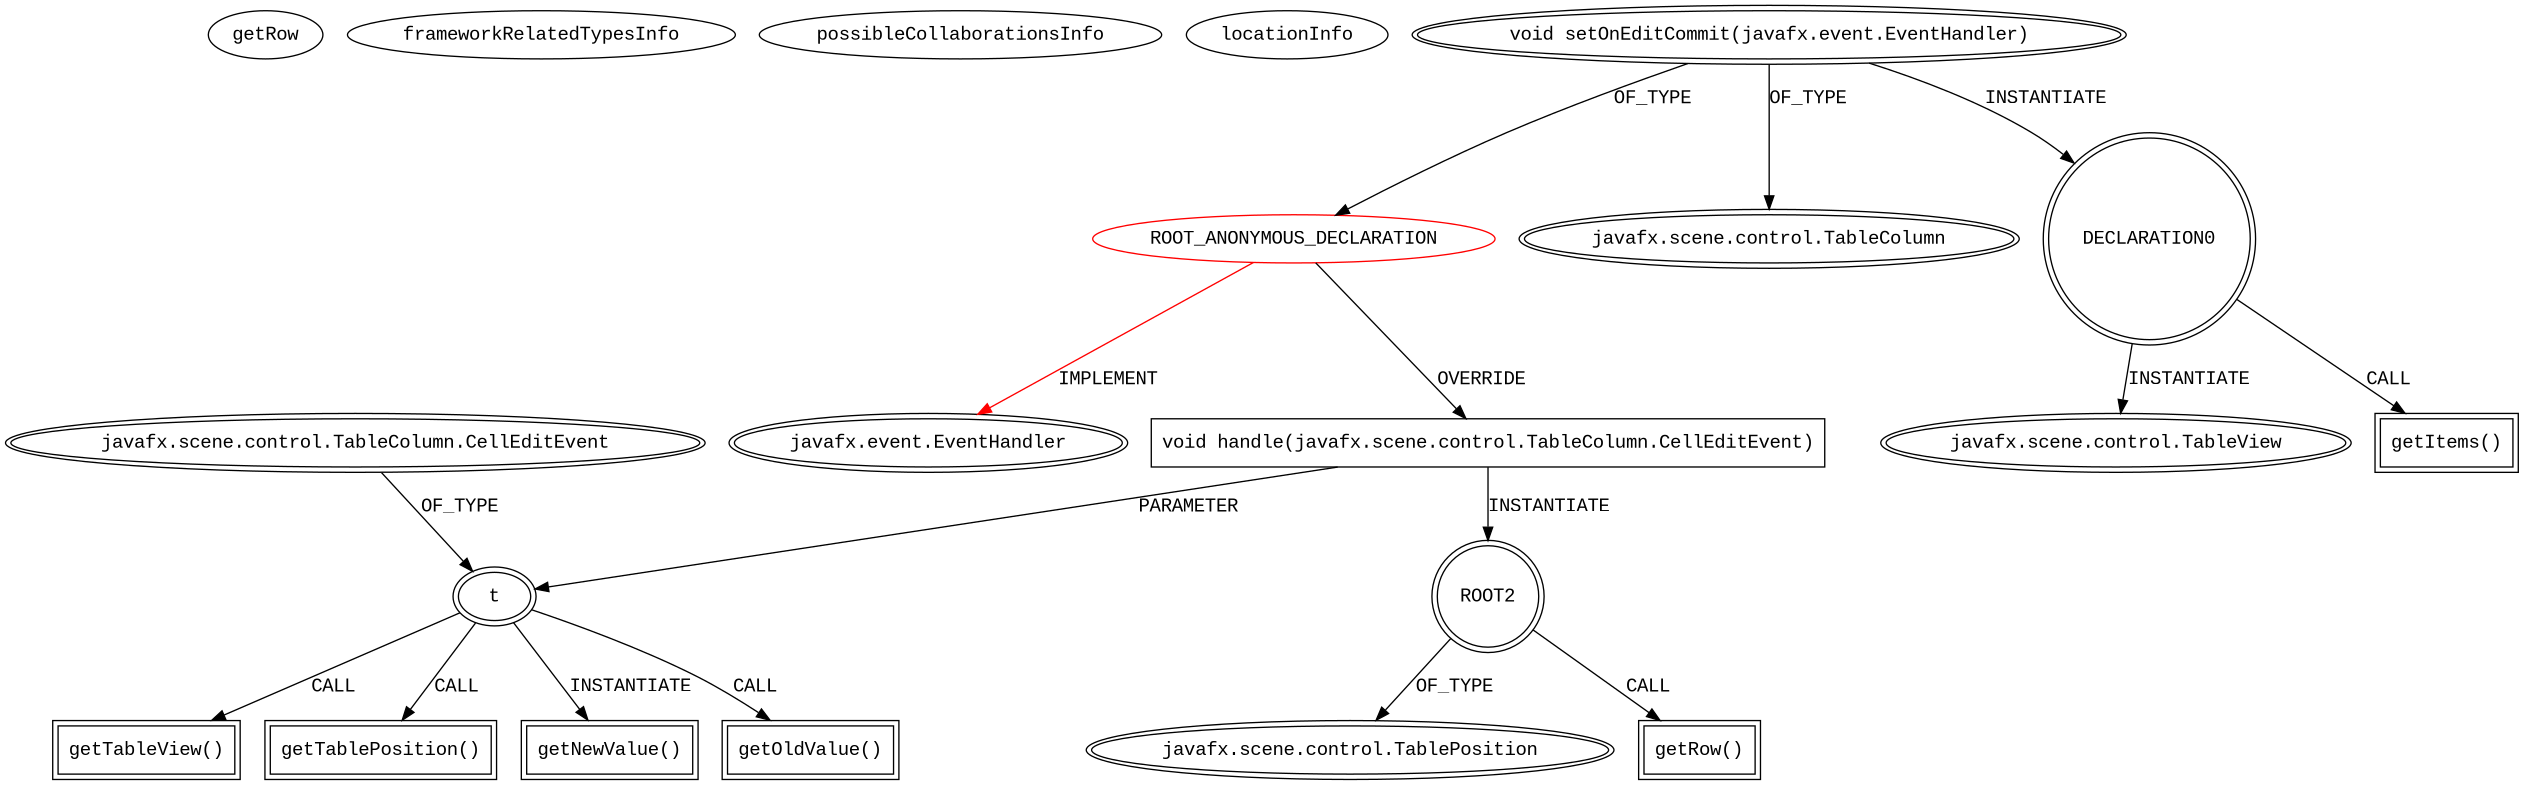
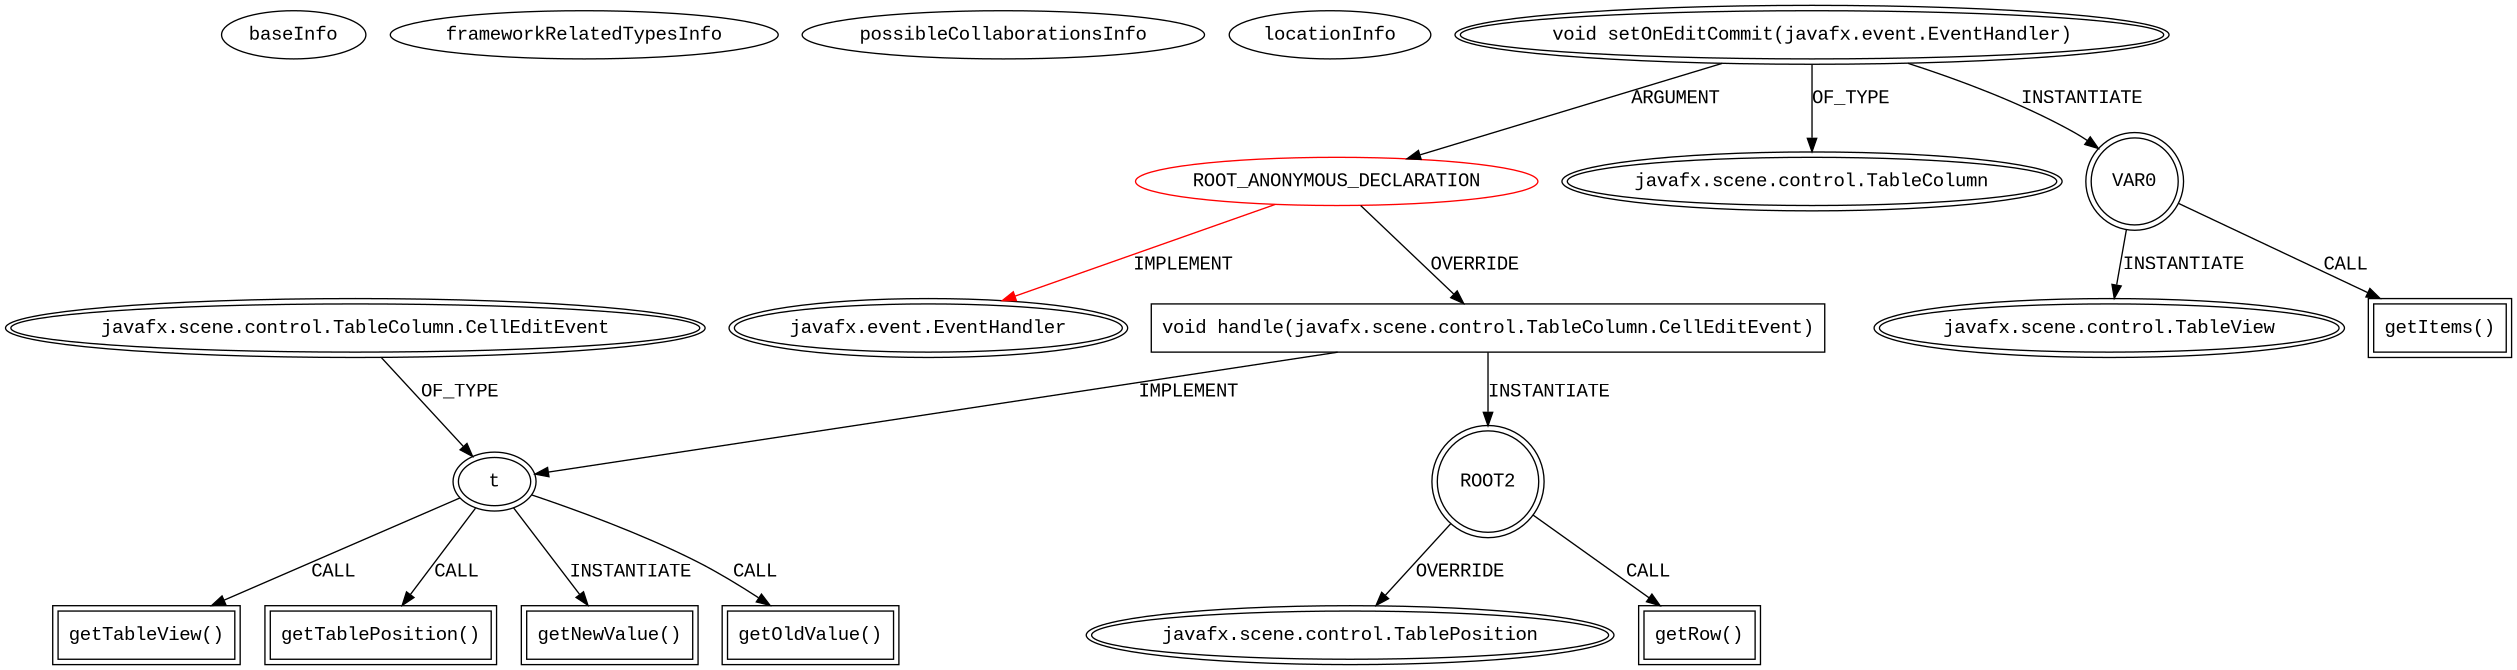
node "getRow": label "getRow" -> "baseInfo"
edge "void setOnEditCommit(javafx.event.EventHandler)" -> "ROOT_ANONYMOUS_DECLARATION": label "OF_TYPE" -> "ARGUMENT"
node "DECLARATION0": label "DECLARATION0" -> "VAR0"
edge "void handle(javafx.scene.control.TableColumn.CellEditEvent)" -> "t": label "PARAMETER" -> "IMPLEMENT"
edge "ROOT2" -> "javafx.scene.control.TablePosition": label "OF_TYPE" -> "OVERRIDE"
